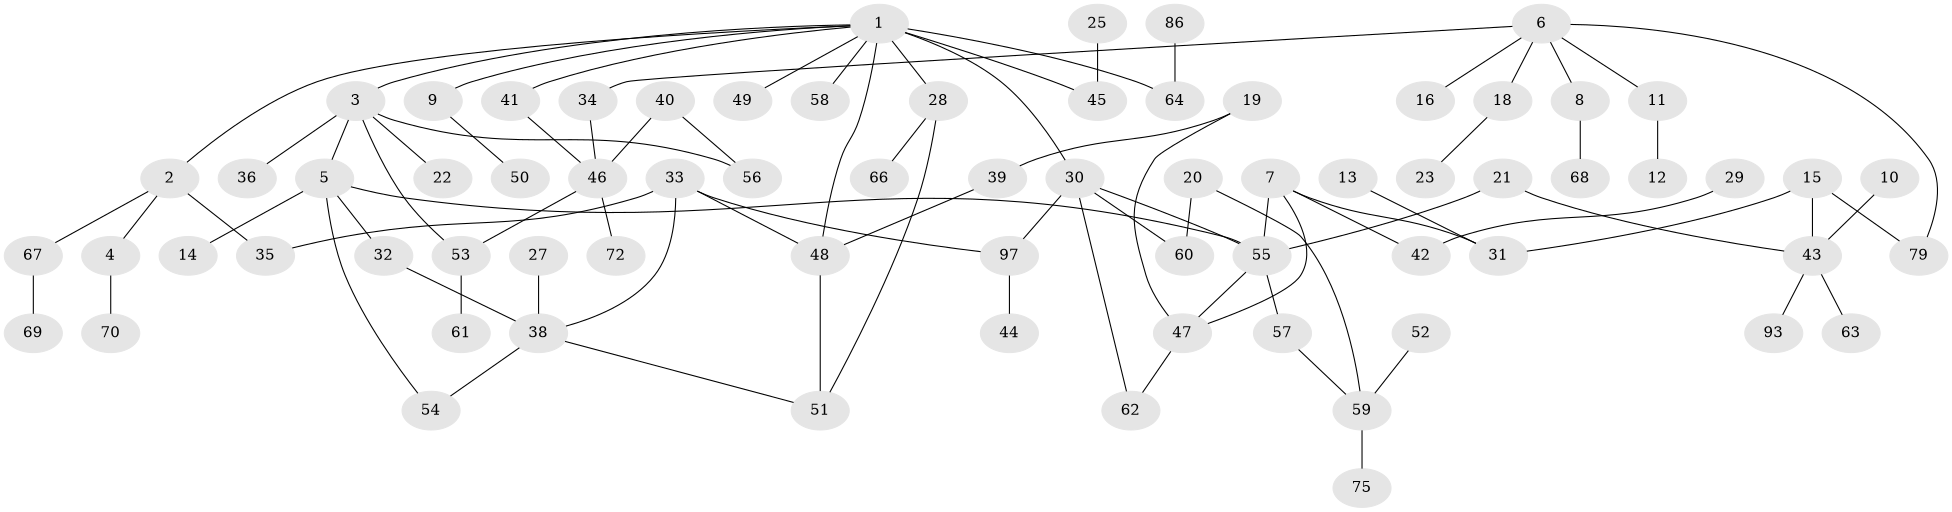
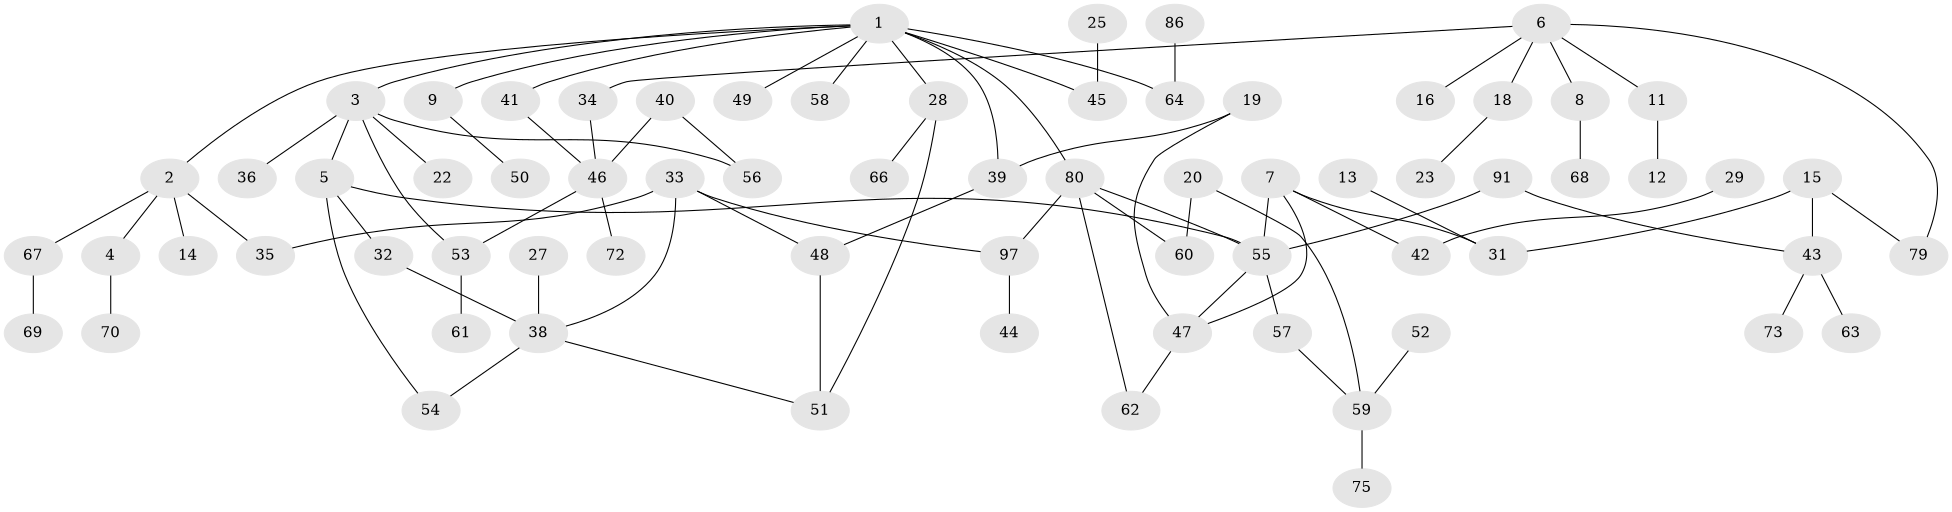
edge "1" -- "48": now "1" -- "39"
node "30": label "30" -> "80"
node "21": label "21" -> "91"
node "10": removed
edge "5" -- "14": now "2" -- "14"
node "93": label "93" -> "73"
